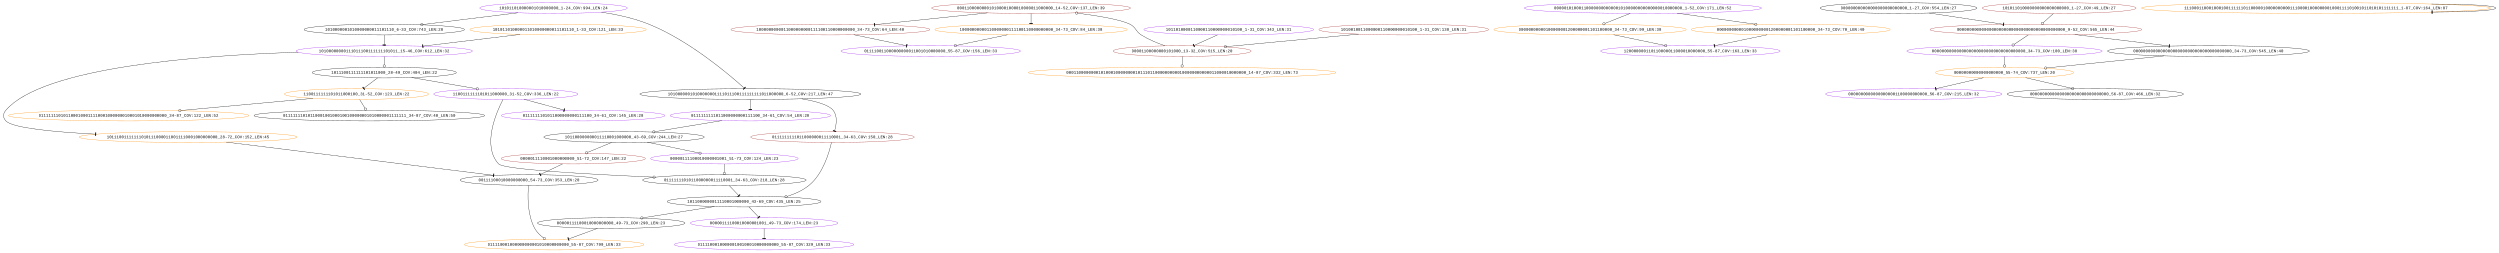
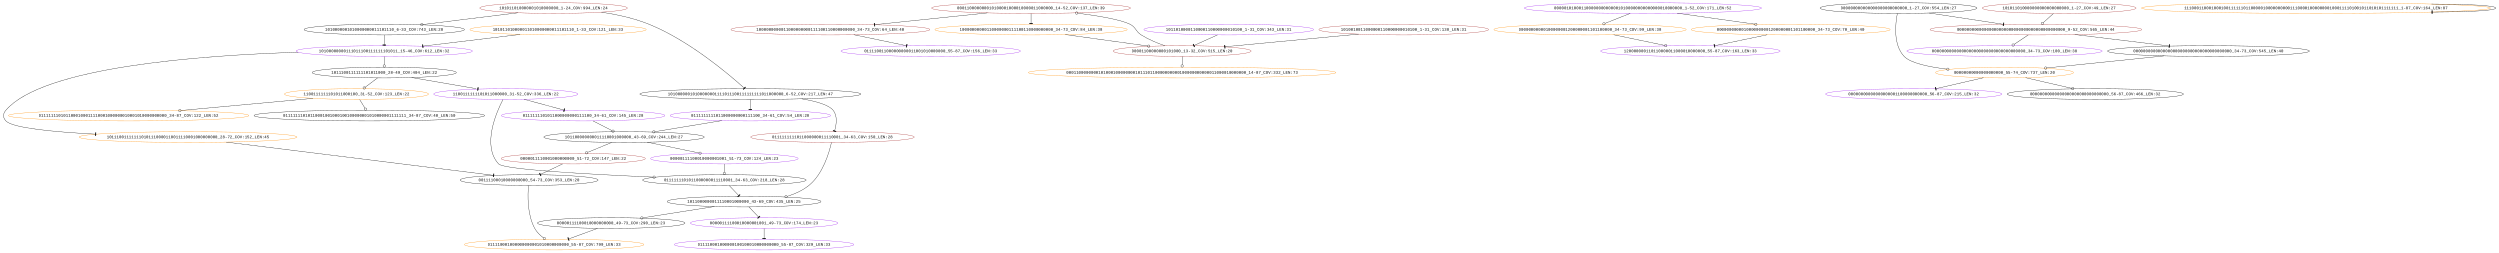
node "101011010000001010000000_1-24_COV:994_LEN:24": color purple -> brown
edge "10000000000110000000111100110000000000_34-73_COV:84_LEN:38" -> "011110011000000000011001010000000_55-87_COV:156_LEN:33": now "10000000000110000000111100110000000000_34-73_COV:84_LEN:38" -> "00001100000000101000_13-32_COV:515_LEN:20"
edge "1010010011000000110000000010100_1-31_COV:138_LEN:31" -> "00001100000000101000_13-32_COV:515_LEN:20": arrowhead odot -> tee
edge "00000000000000000000000000000000000000_34-73_COV:100_LEN:38" -> "00000000000000000000_55-74_COV:737_LEN:20": now "000000000000000000000000000_1-27_COV:554_LEN:27" -> "00000000000000000000_55-74_COV:737_LEN:20"
edge "1011100111111101011000_28-49_COV:404_LEN:22" -> "1100111111101011000100_31-52_COV:123_LEN:22": arrowhead tee -> odot
edge "1011100111111101011000_28-49_COV:404_LEN:22" -> "1100111111101011000000_31-52_COV:336_LEN:22": arrowhead odot -> tee
edge "0111111101011000000000111100_34-61_COV:145_LEN:28" -> "101100000000011110001000000_43-69_COV:244_LEN:27": added
